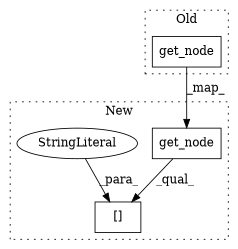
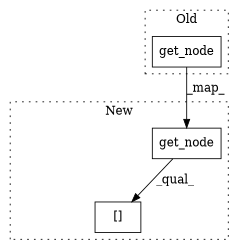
node "StringLiteral": removed
